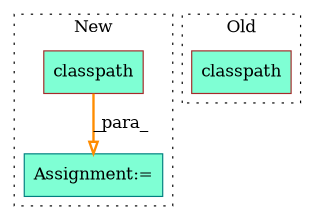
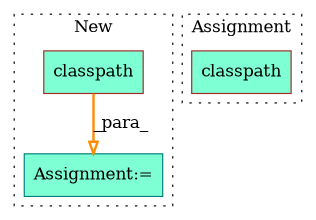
cluster "Old": label "Old" -> "Assignment"
